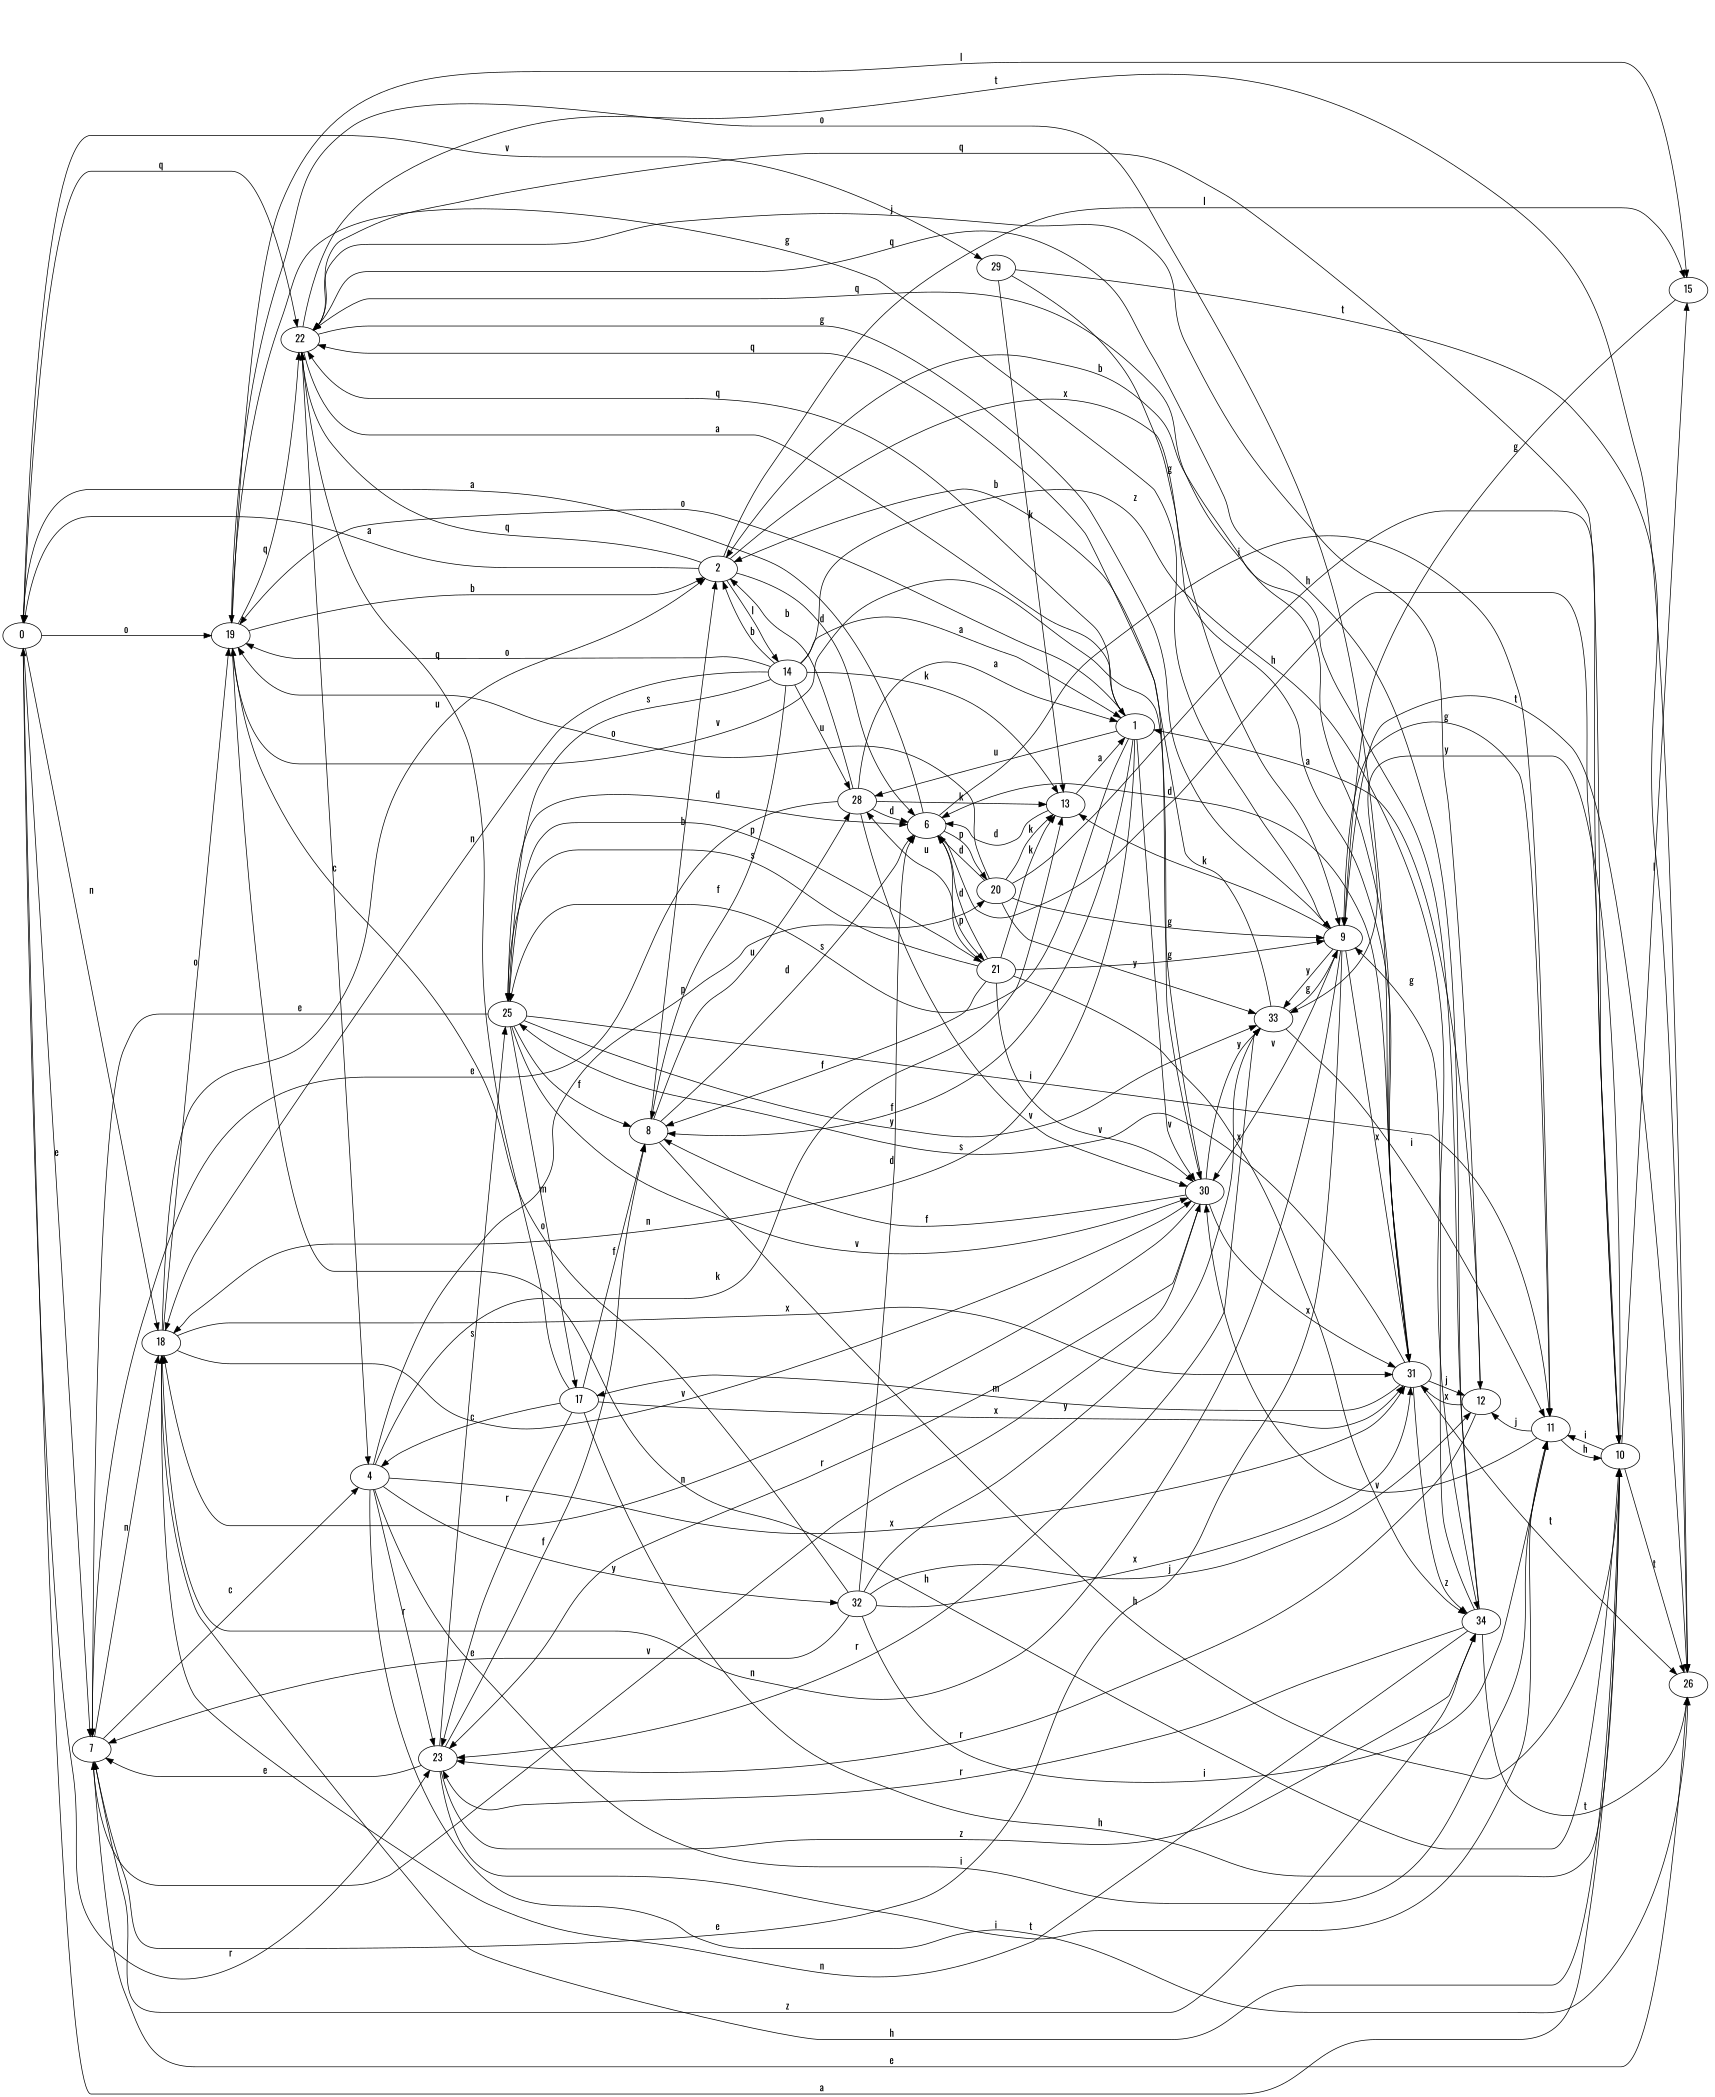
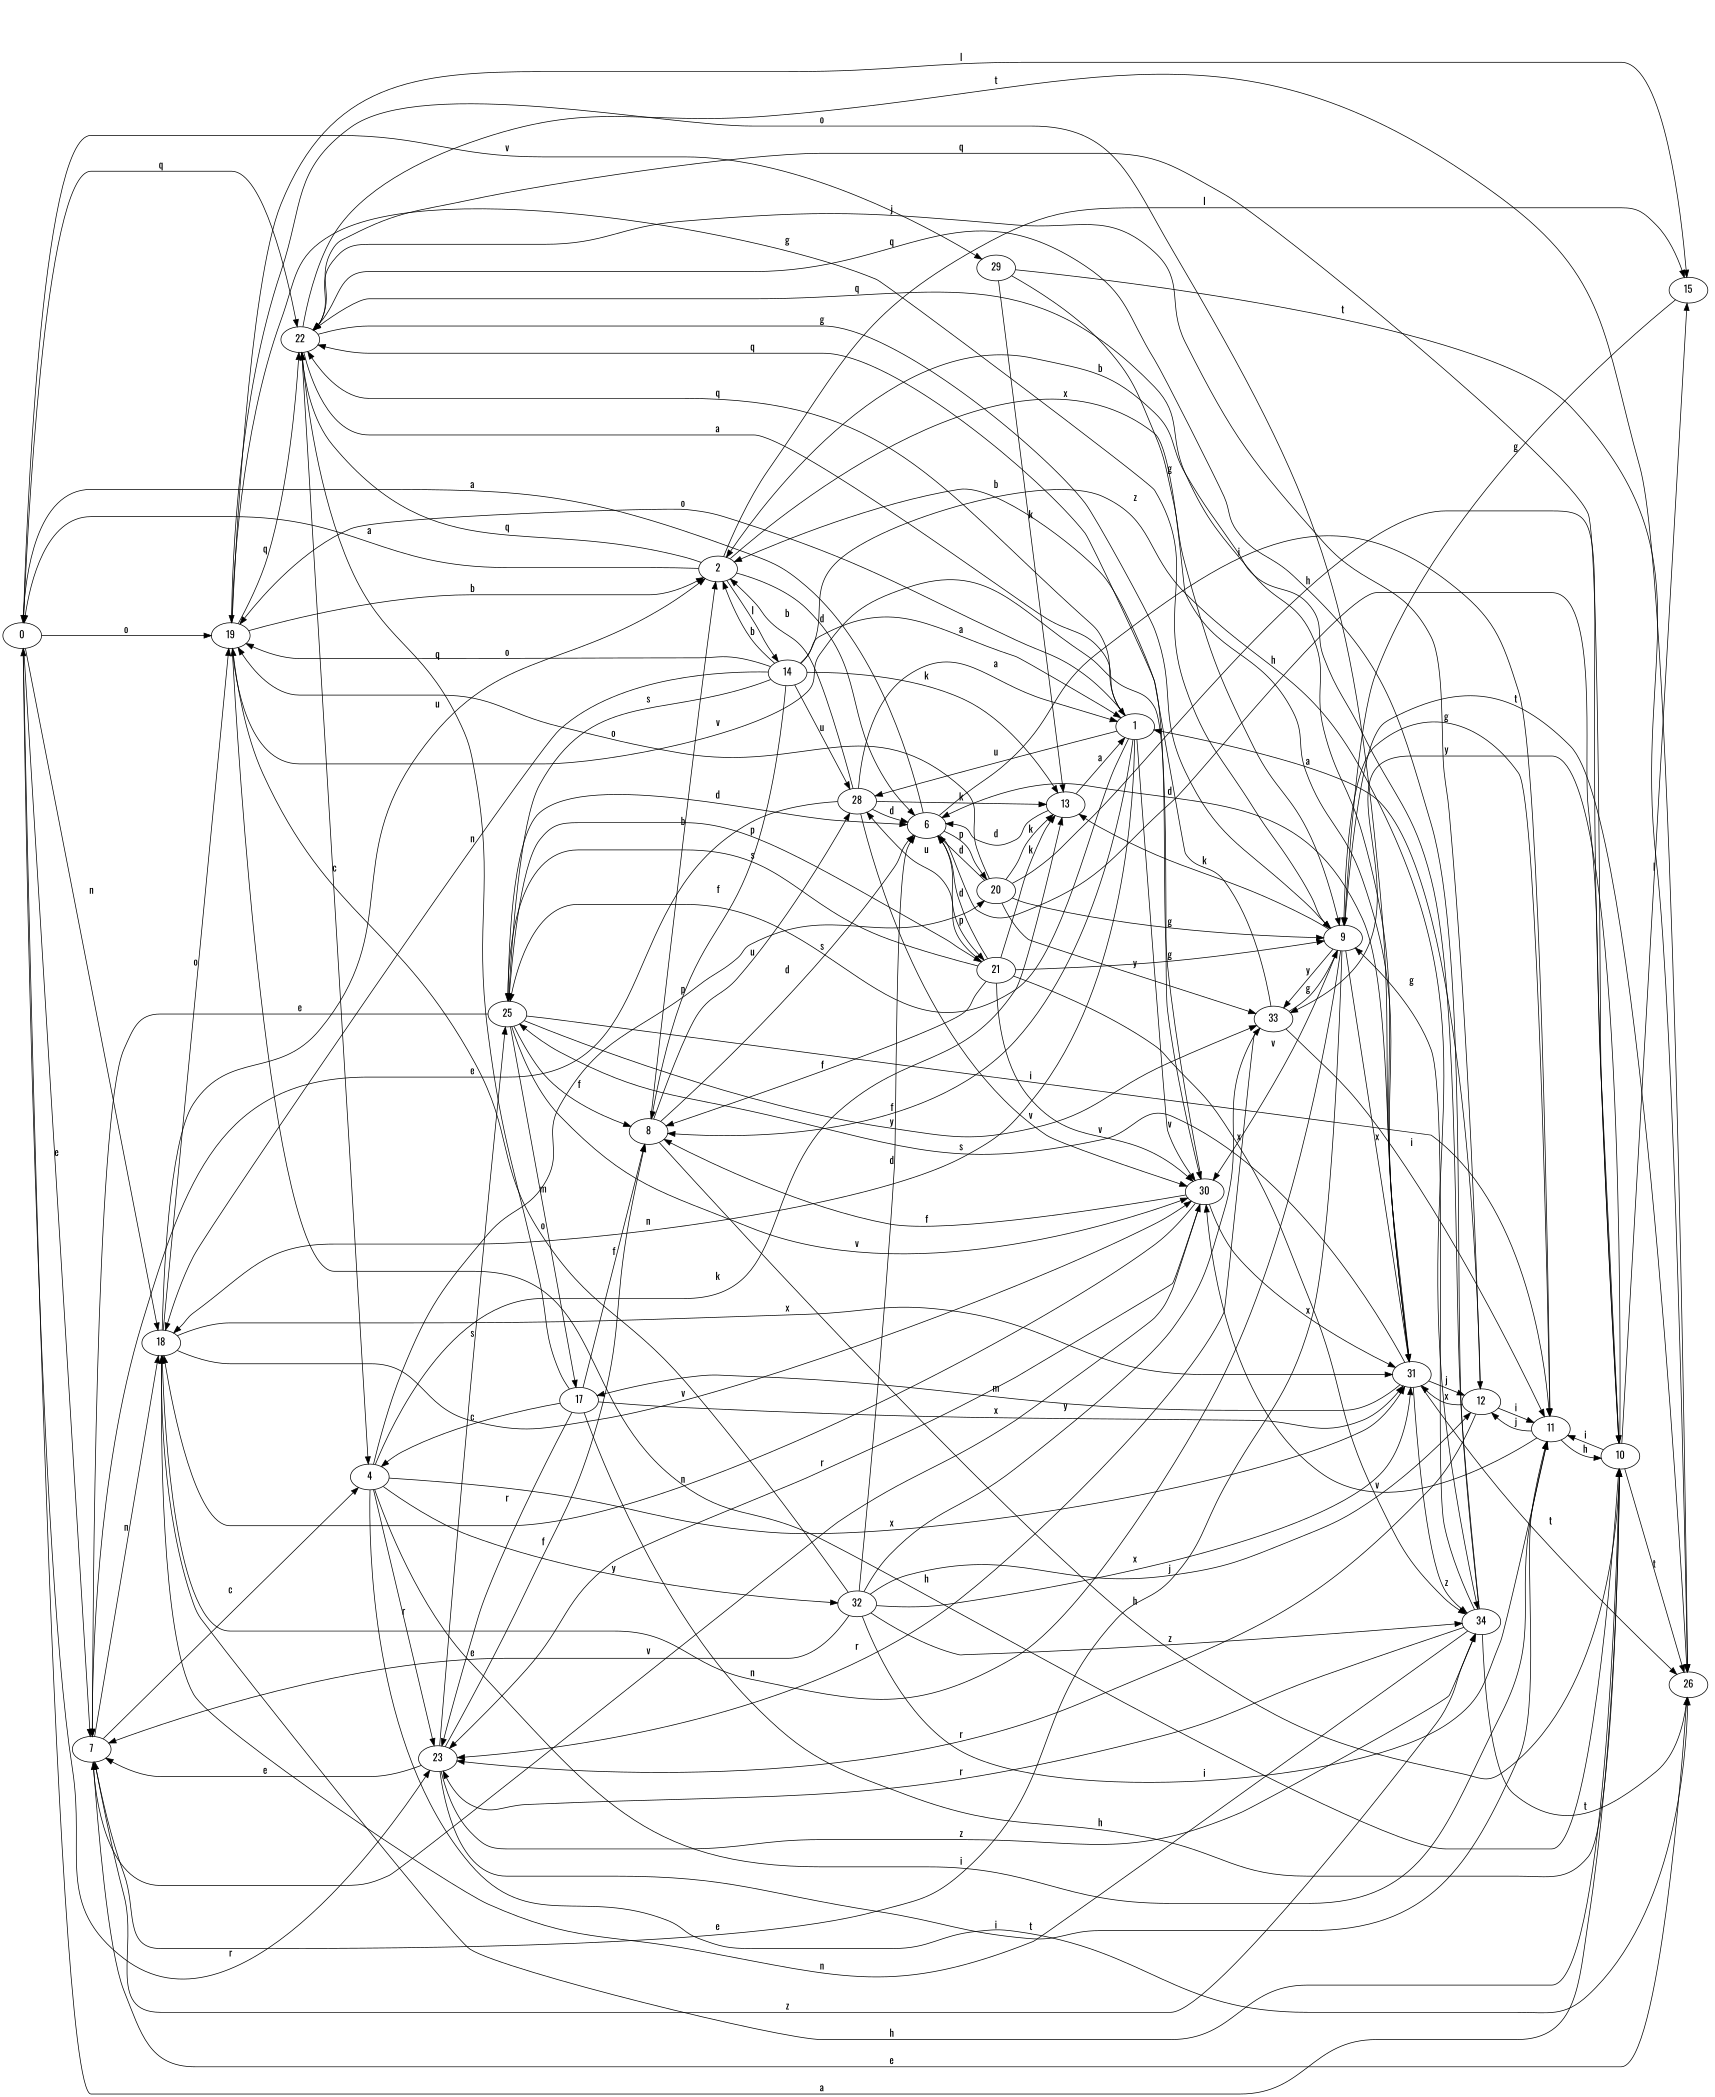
edge "30" -> "33": removed, label "y"
edge "12" -> "11": added, label "i"
edge "32" -> "34": added, label "z"
